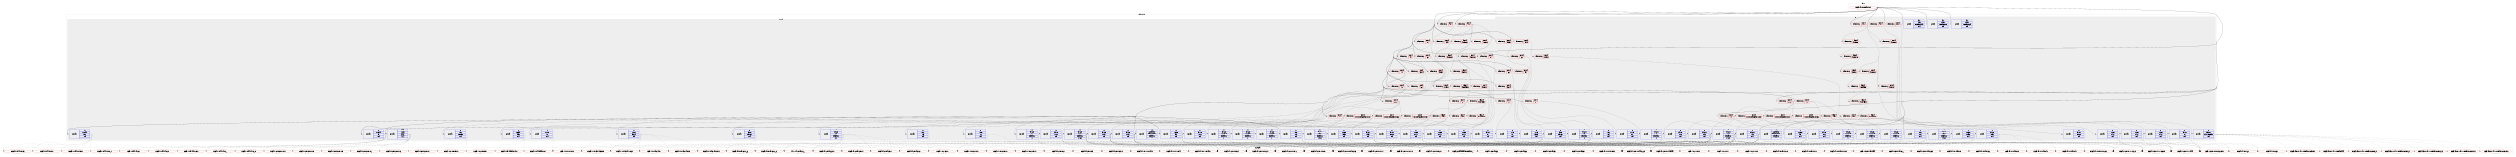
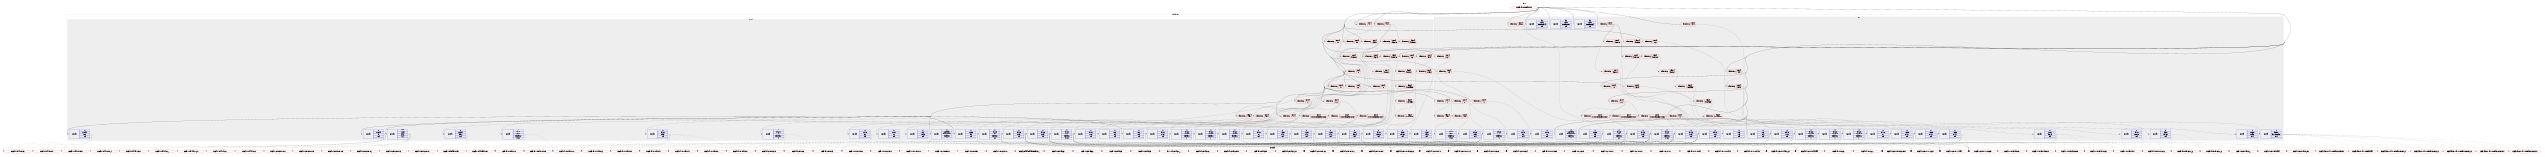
node "portage://sys-devel/gettext-0.19.8.1": label "portage://sys-devel/gettext-0.19.8.1" -> "portage://sys-dep/gettext-0.19.8.1"
node "portage://dev-libs/libressl-3.0.1": added
